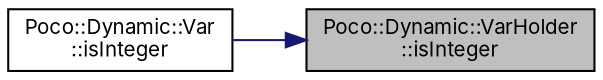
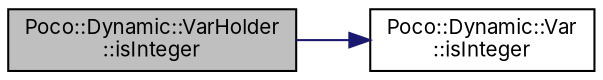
edge "Poco::Dynamic::Var ::isInteger" -> "Poco::Dynamic::VarHolder ::isInteger": reversed
